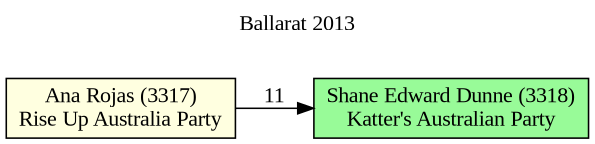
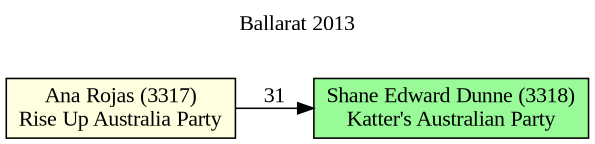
edge "Ana Rojas (3317) Rise Up Australia Party" -> "Shane Edward Dunne (3318) Katter's Australian Party": label "11" -> "31"
